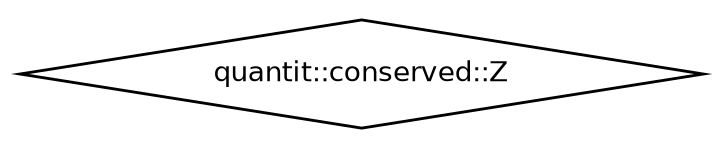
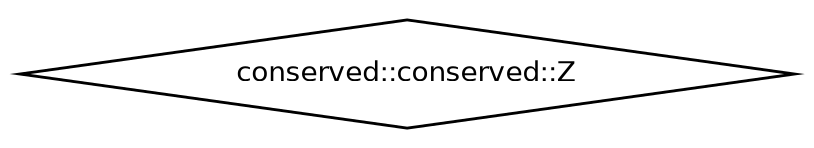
node "quantit::conserved::Z": label "quantit::conserved::Z" -> "conserved::conserved::Z"
